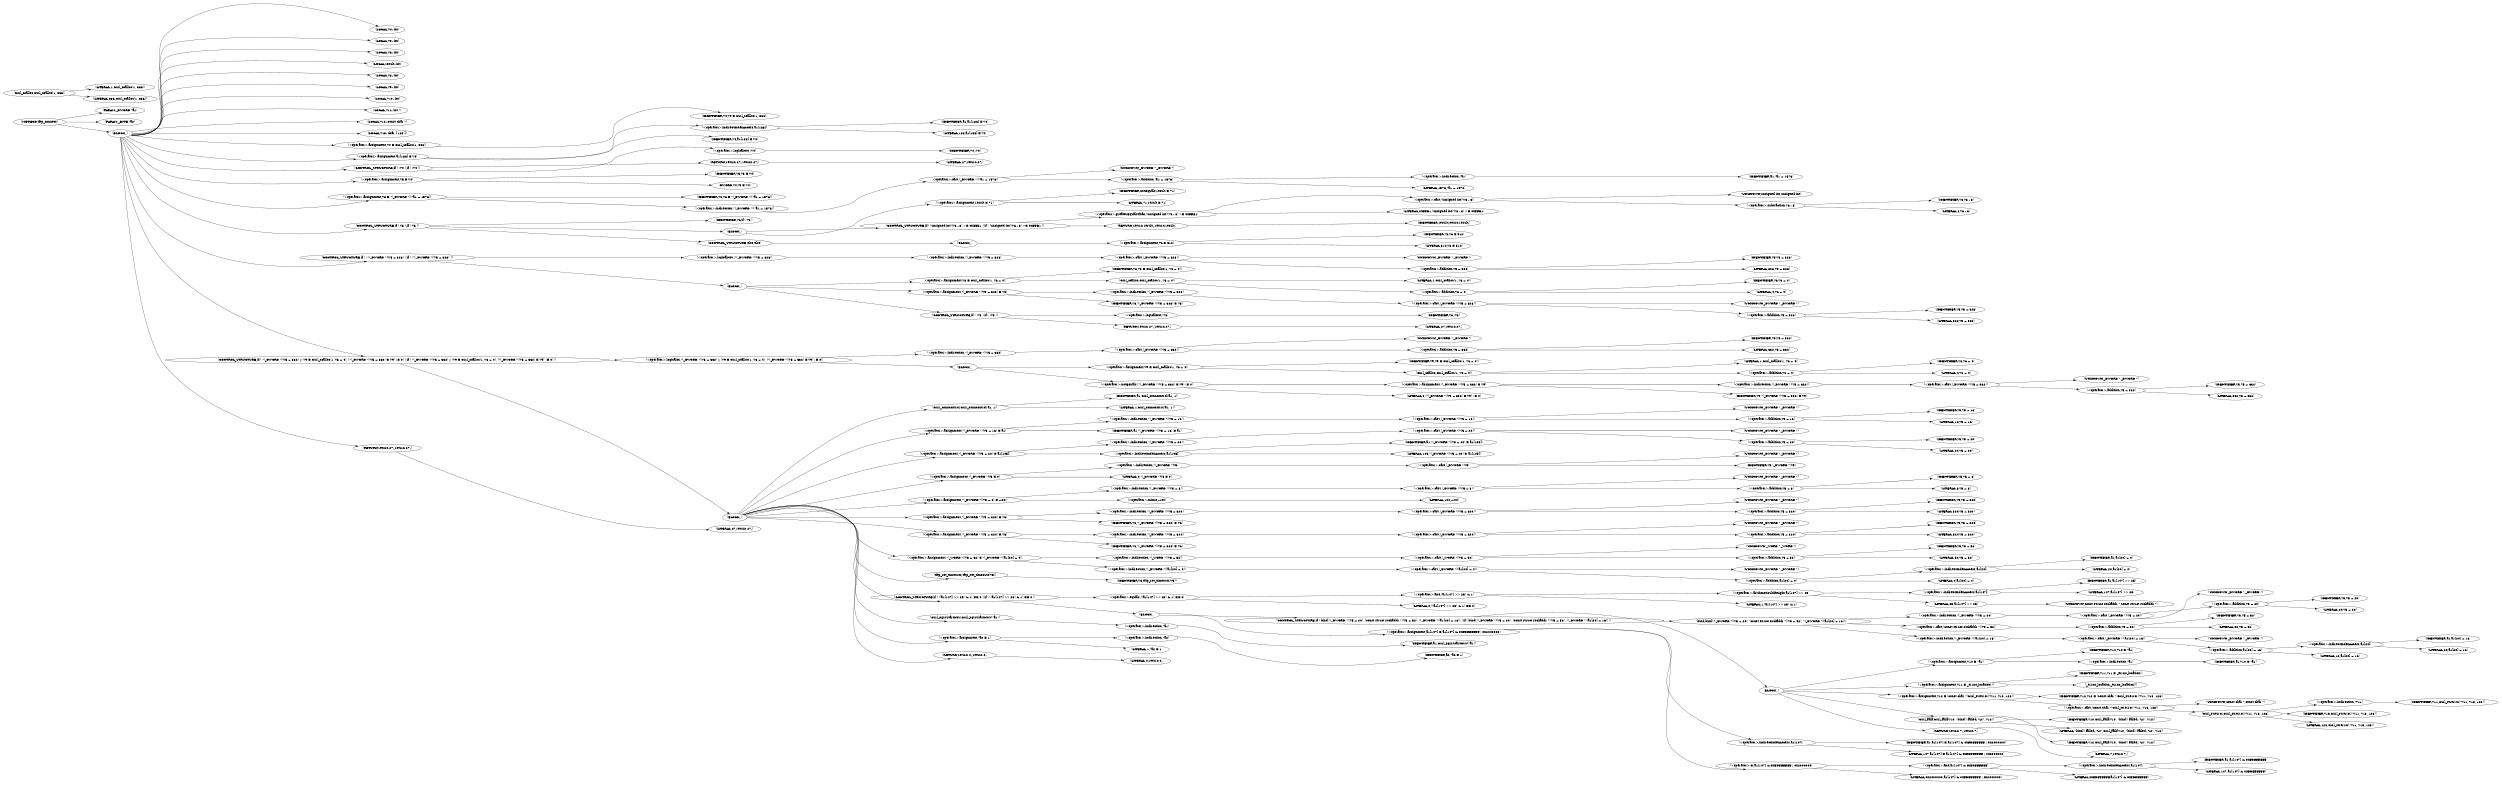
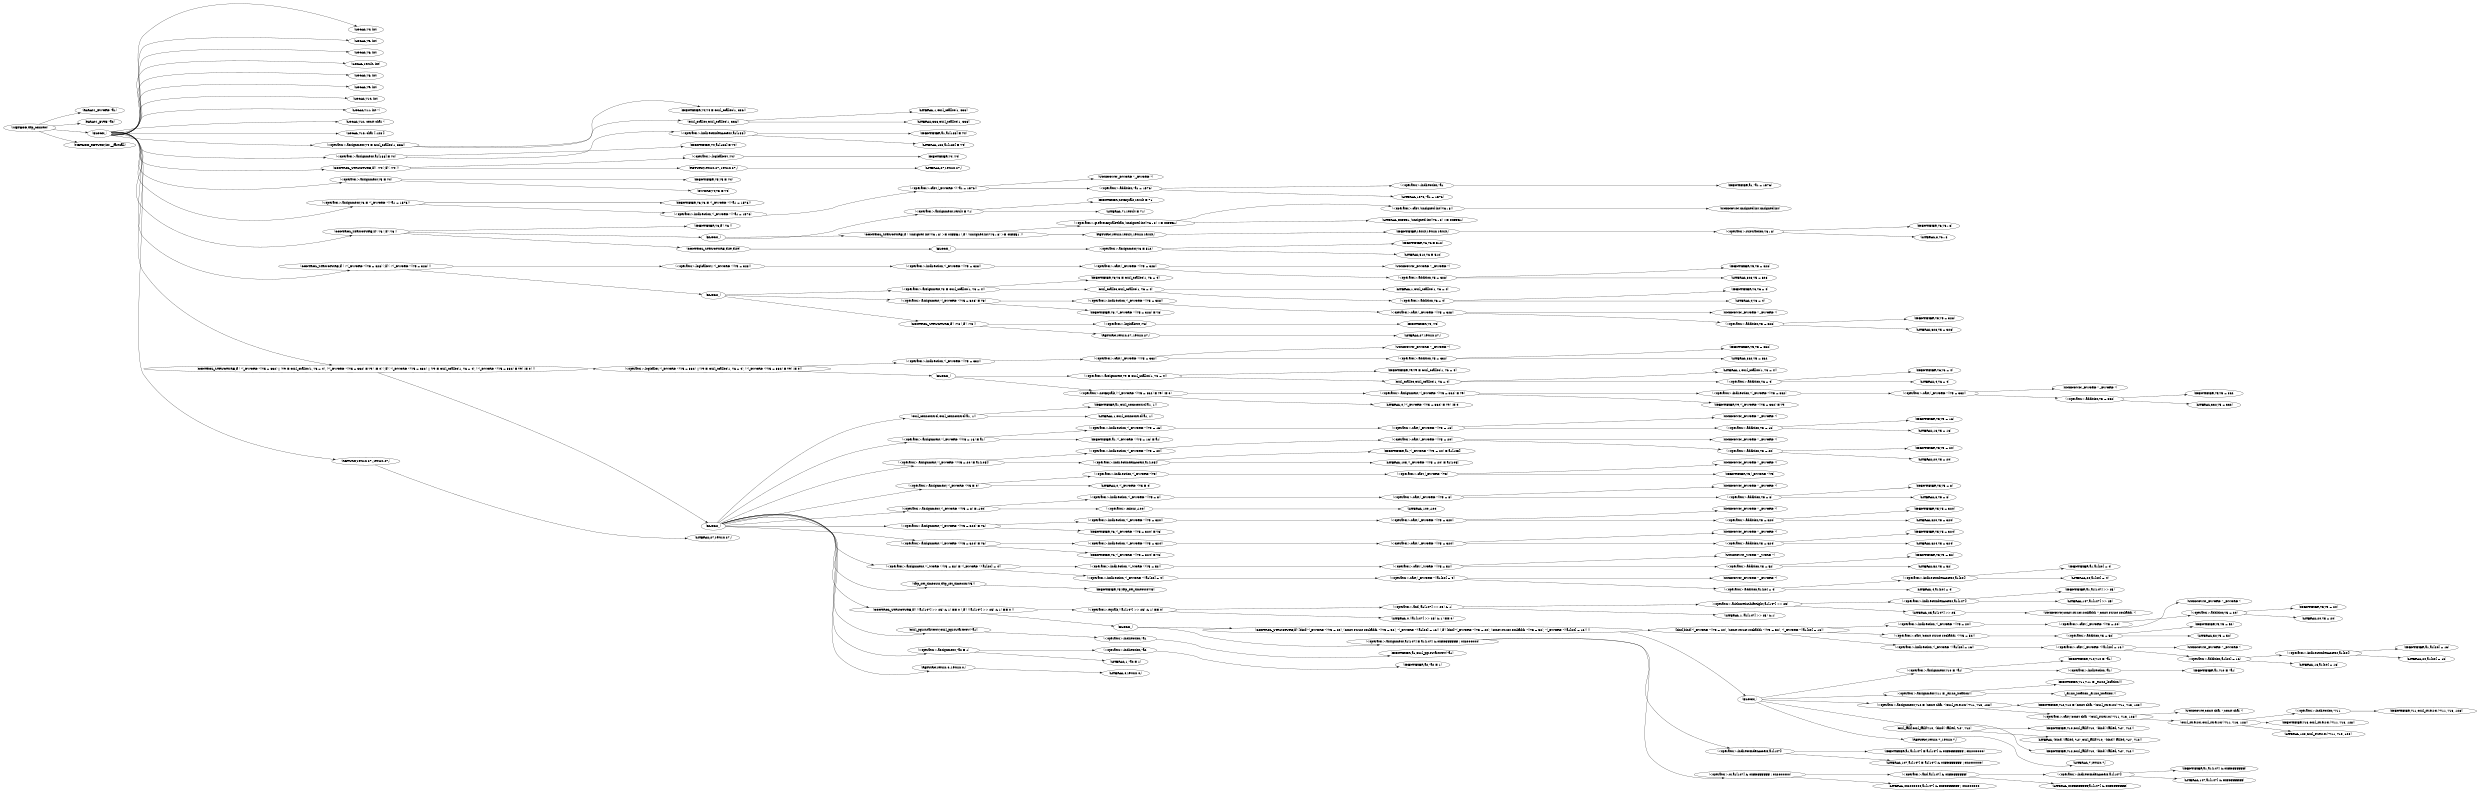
edge "(<operator>.assignment,v4 = Curl_ccalloc(1, 336))" -> "(Curl_ccalloc,Curl_ccalloc(1, 336))": added
node "(METHOD_RETURN,int __fastcall)": added
edge "(<operator>.cast,(unsigned int)(v6 - 8))" -> "(<operator>.subtraction,v6 - 8)": now "(IDENTIFIER,result,return result;)" -> "(<operator>.subtraction,v6 - 8)"
